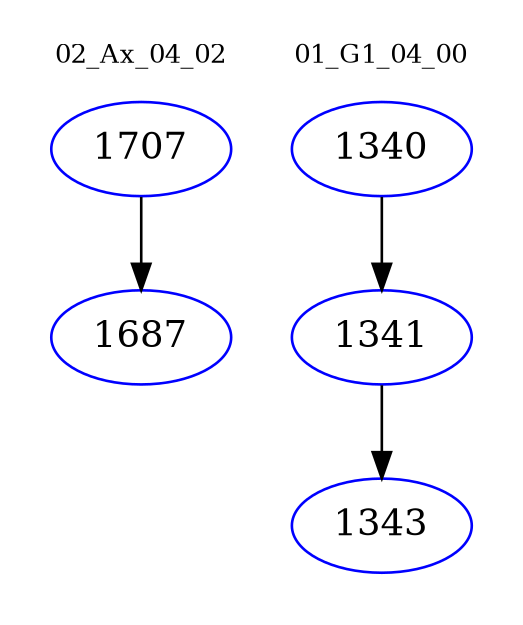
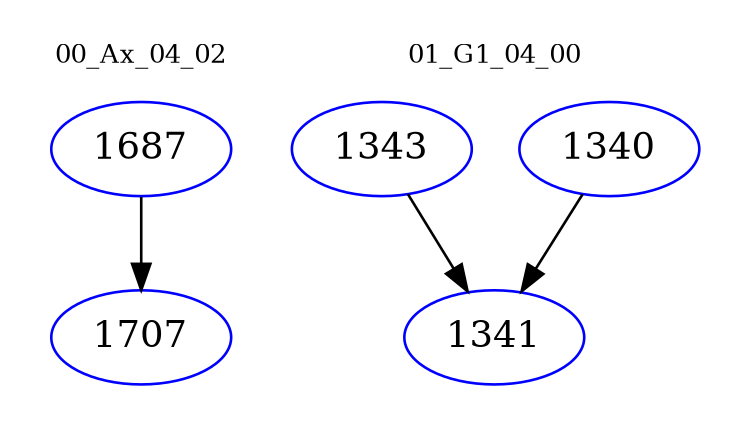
cluster "02_Ax_04_02": label "02_Ax_04_02" -> "00_Ax_04_02"
edge "1707" -> "1687": reversed
edge "1341" -> "1343": reversed
